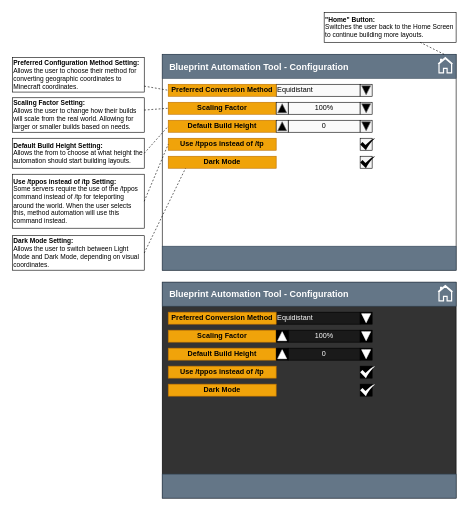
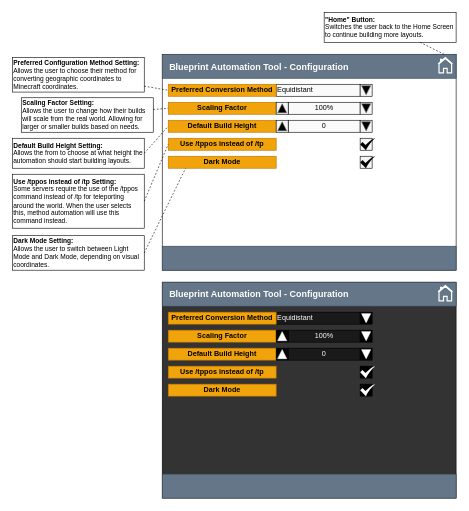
node "Scaling Factor Setting: Allows the user to change how their builds will scale from the real world. Allowing for larger or smaller builds based on needs.": moved (78, 115) -> (87, 115)
